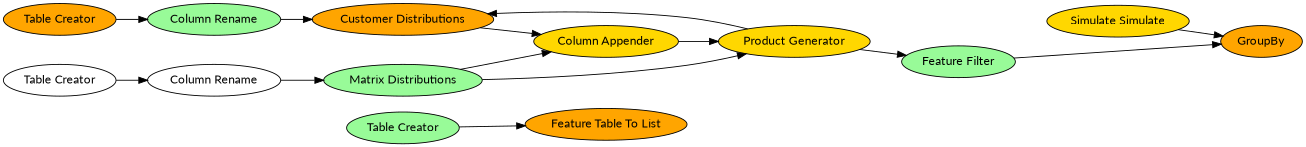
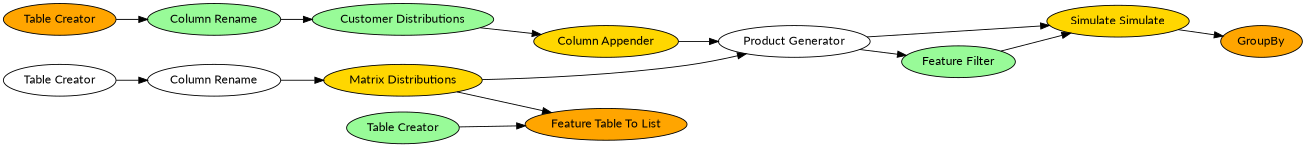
edge "Product Generator" -> "Customer Distributions": now "Product Generator" -> "Simulate Simulate"
node "Customer Distributions": fillcolor orange -> palegreen
node "Product Generator": fillcolor gold -> white
edge "Feature Filter" -> "GroupBy": now "Feature Filter" -> "Simulate Simulate"
edge "Matrix Distributions" -> "Column Appender": now "Matrix Distributions" -> "Feature Table To List"
node "Matrix Distributions": fillcolor palegreen -> gold
